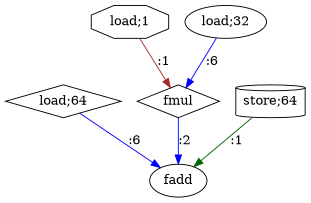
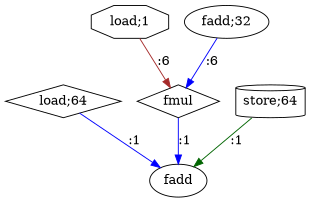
node "load;32": label "load;32" -> "fadd;32"
edge "load;1" -> "fmul": label ":1" -> ":6"
edge "load;64" -> "fadd": label ":6" -> ":1"
edge "fmul" -> "fadd": label ":2" -> ":1"
